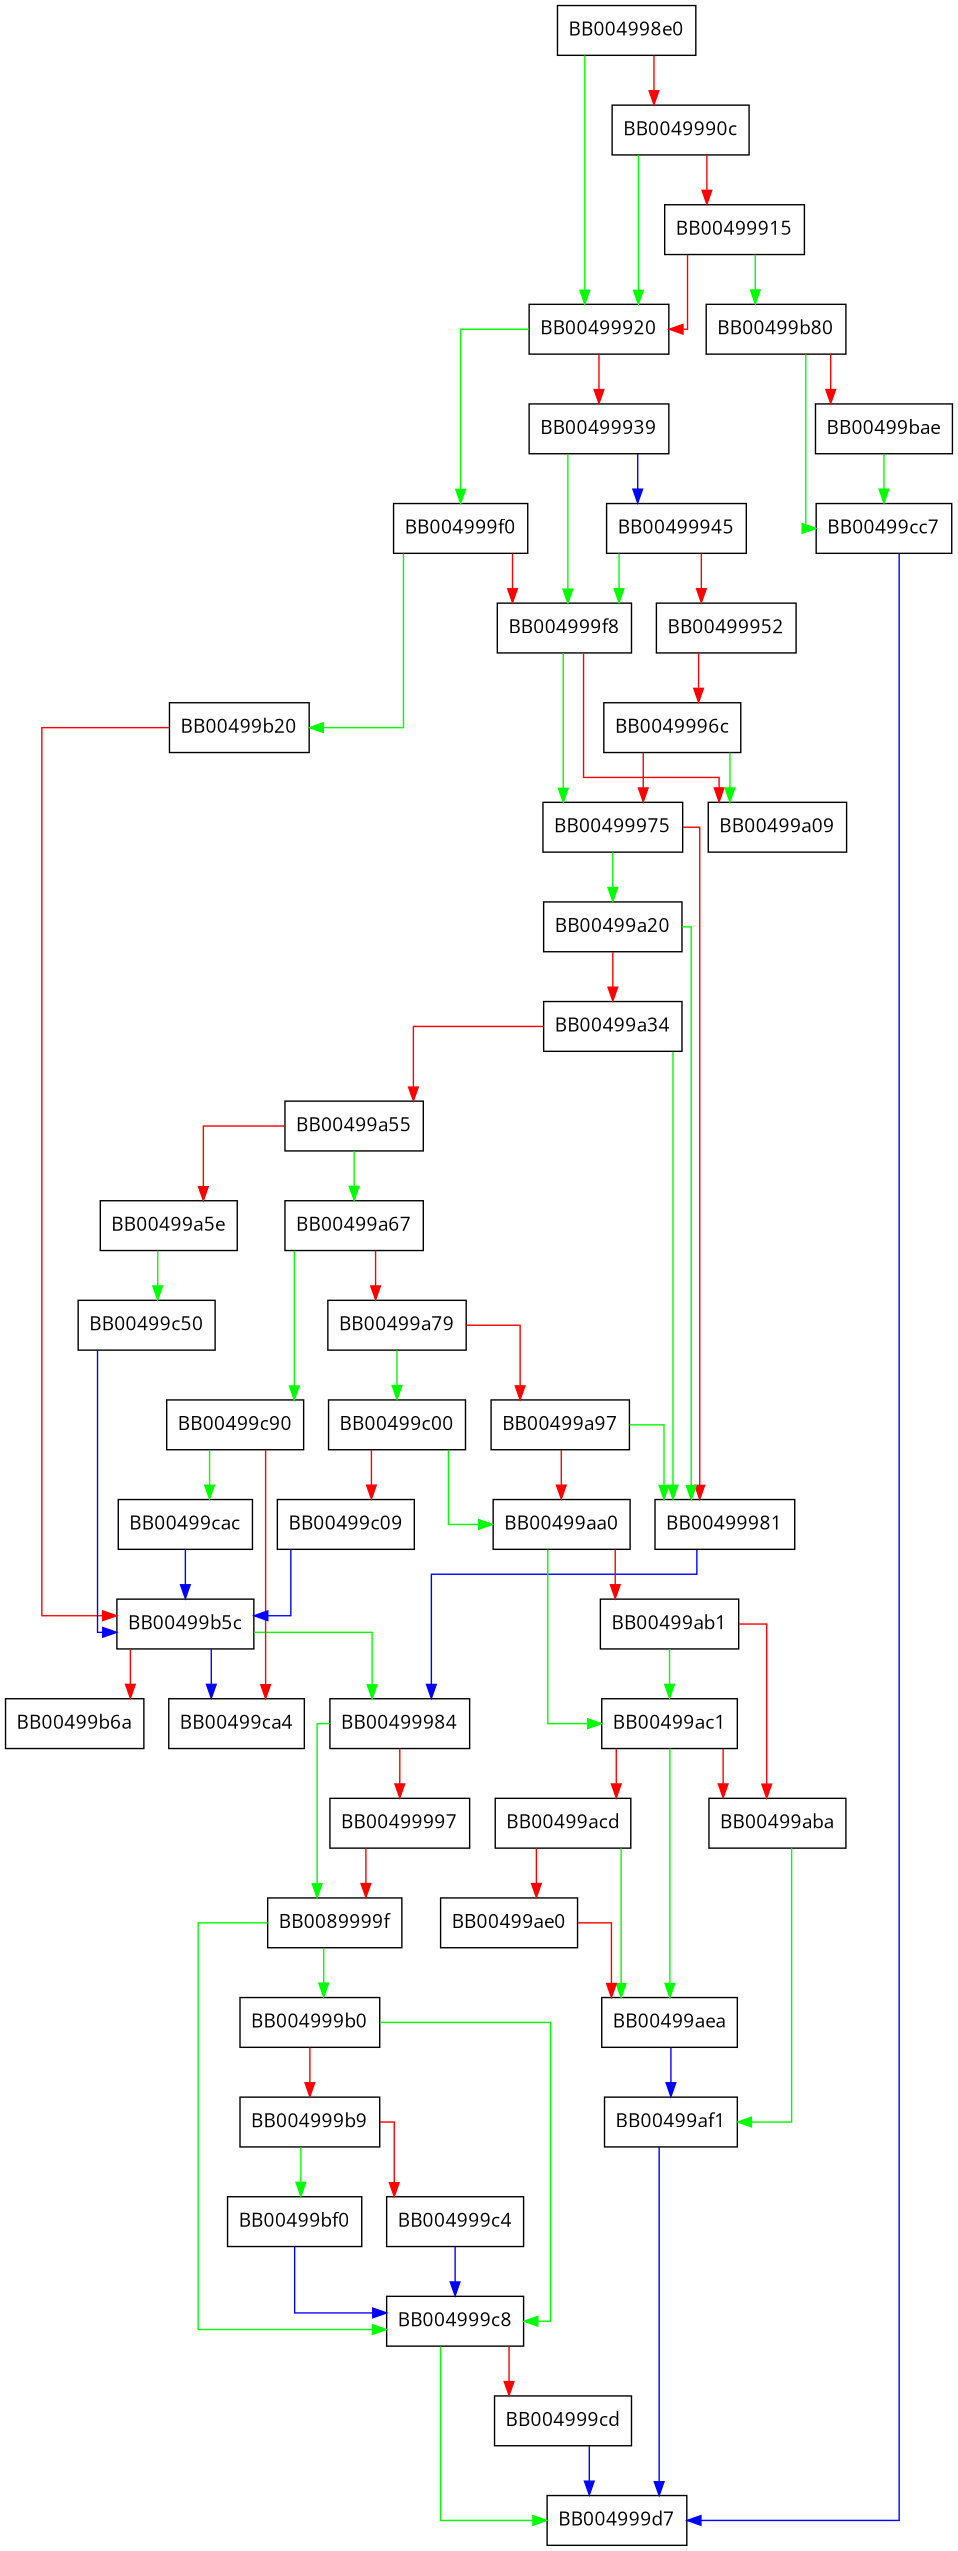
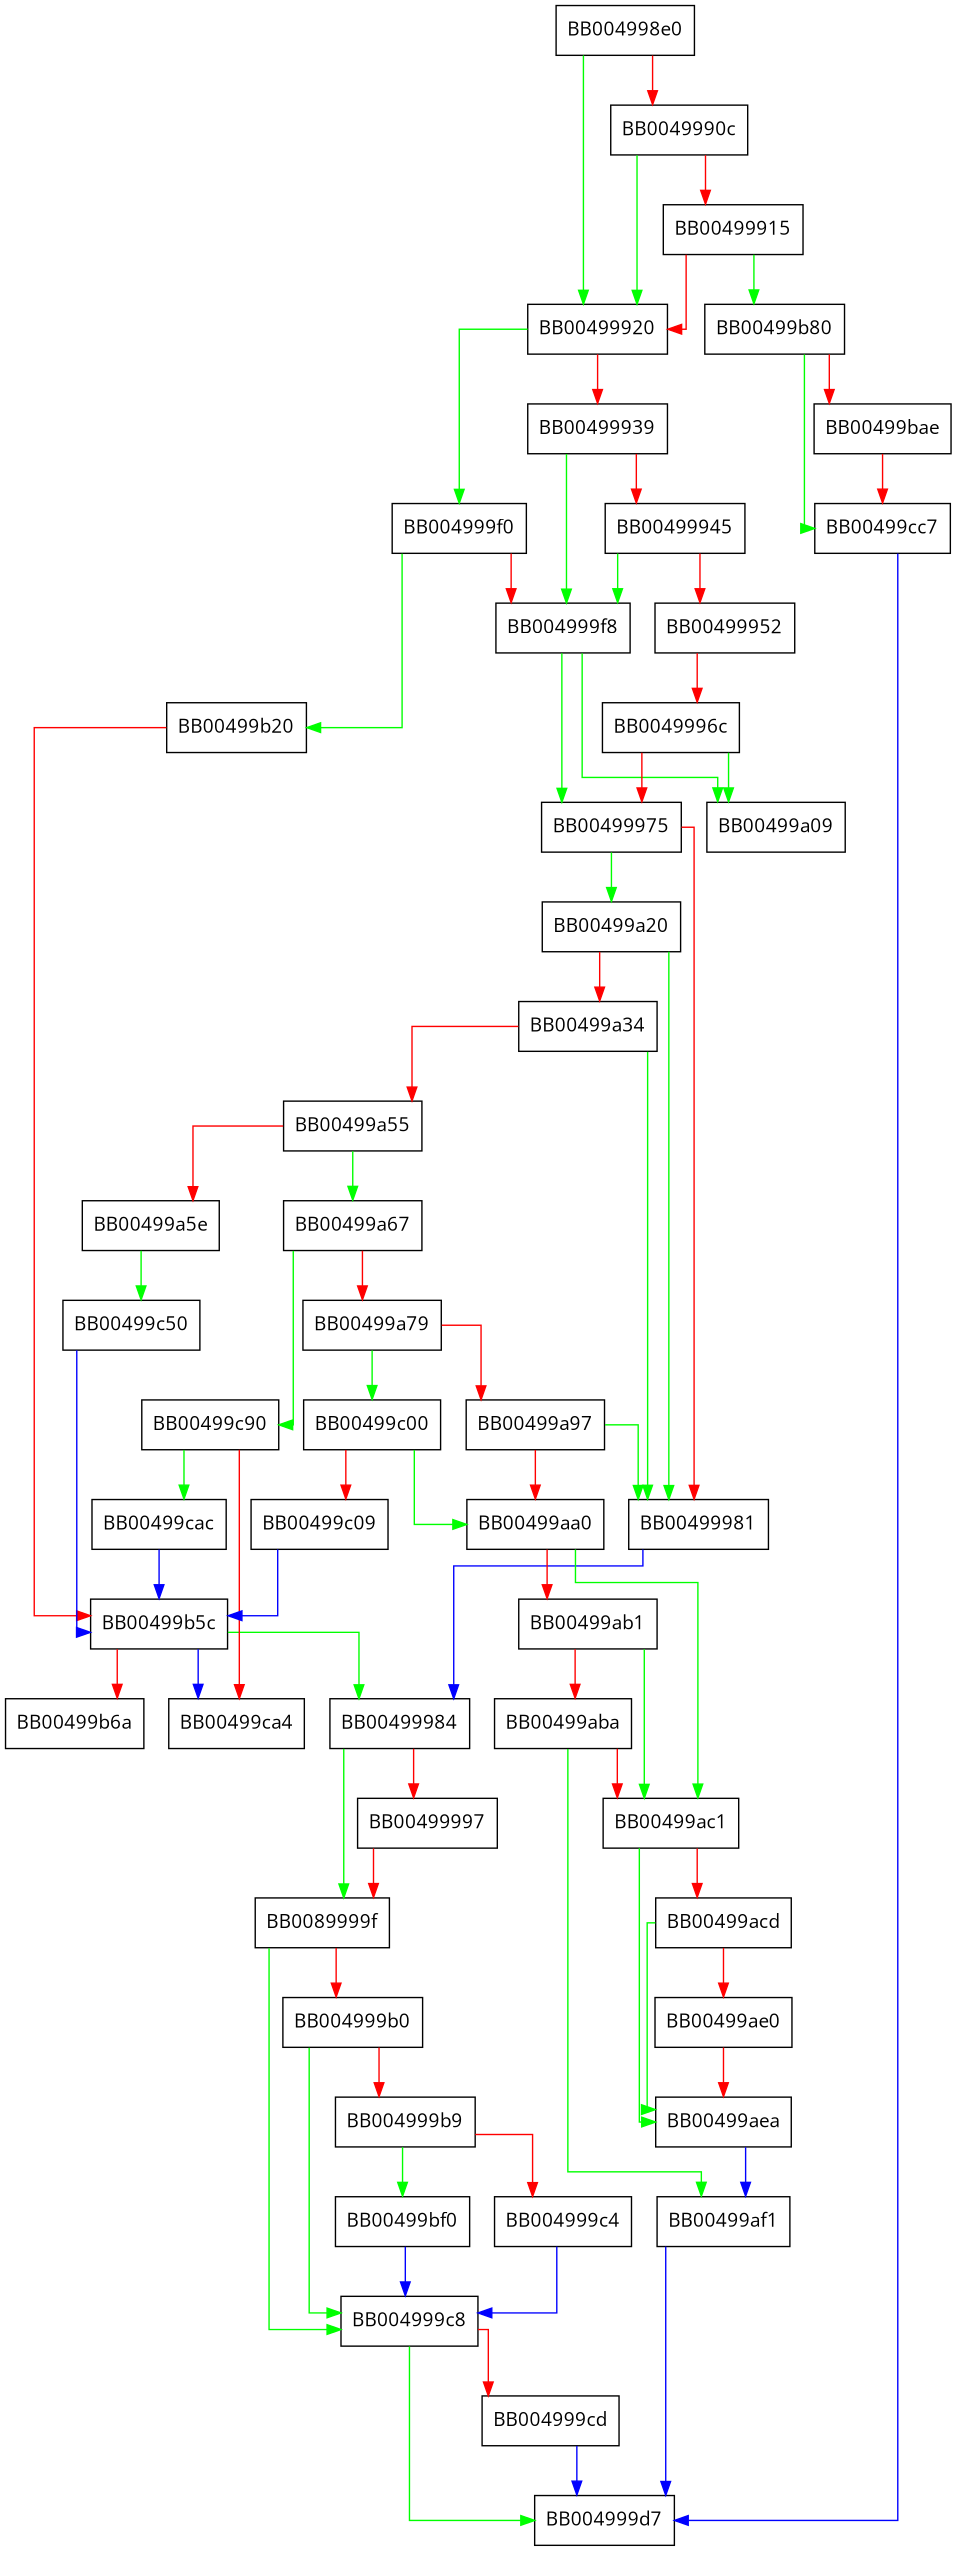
edge "BB00499939" -> "BB00499945": color blue -> red
edge "BB00499bae" -> "BB00499cc7": color green -> red
edge "BB004999f8" -> "BB00499a09": color red -> green
edge "BB00499ac1" -> "BB00499aba": reversed
edge "BB0089999f" -> "BB004999b0": color green -> red
